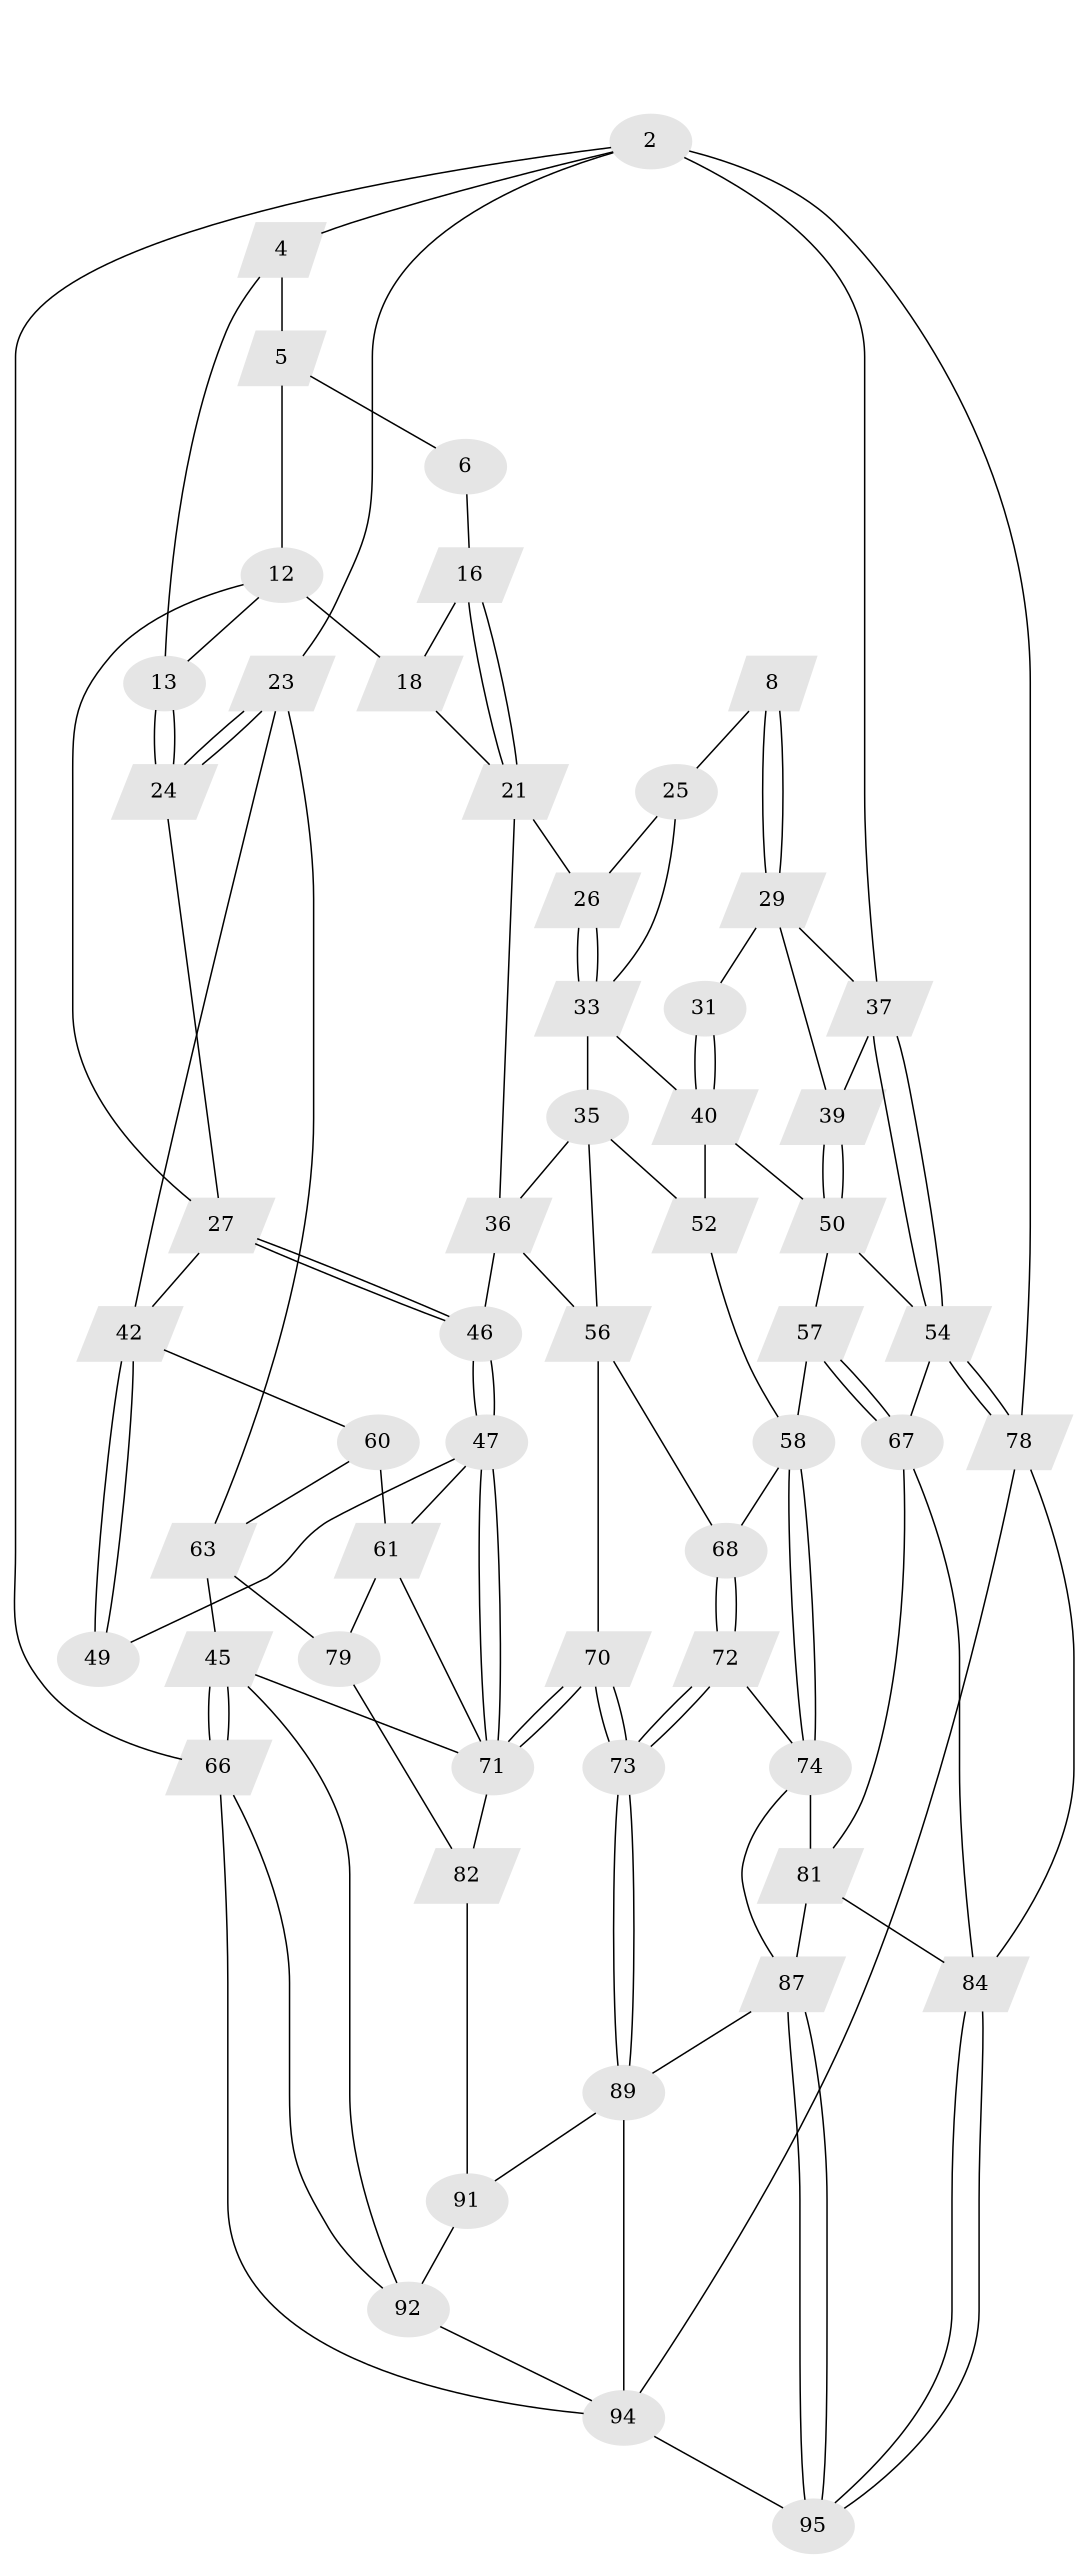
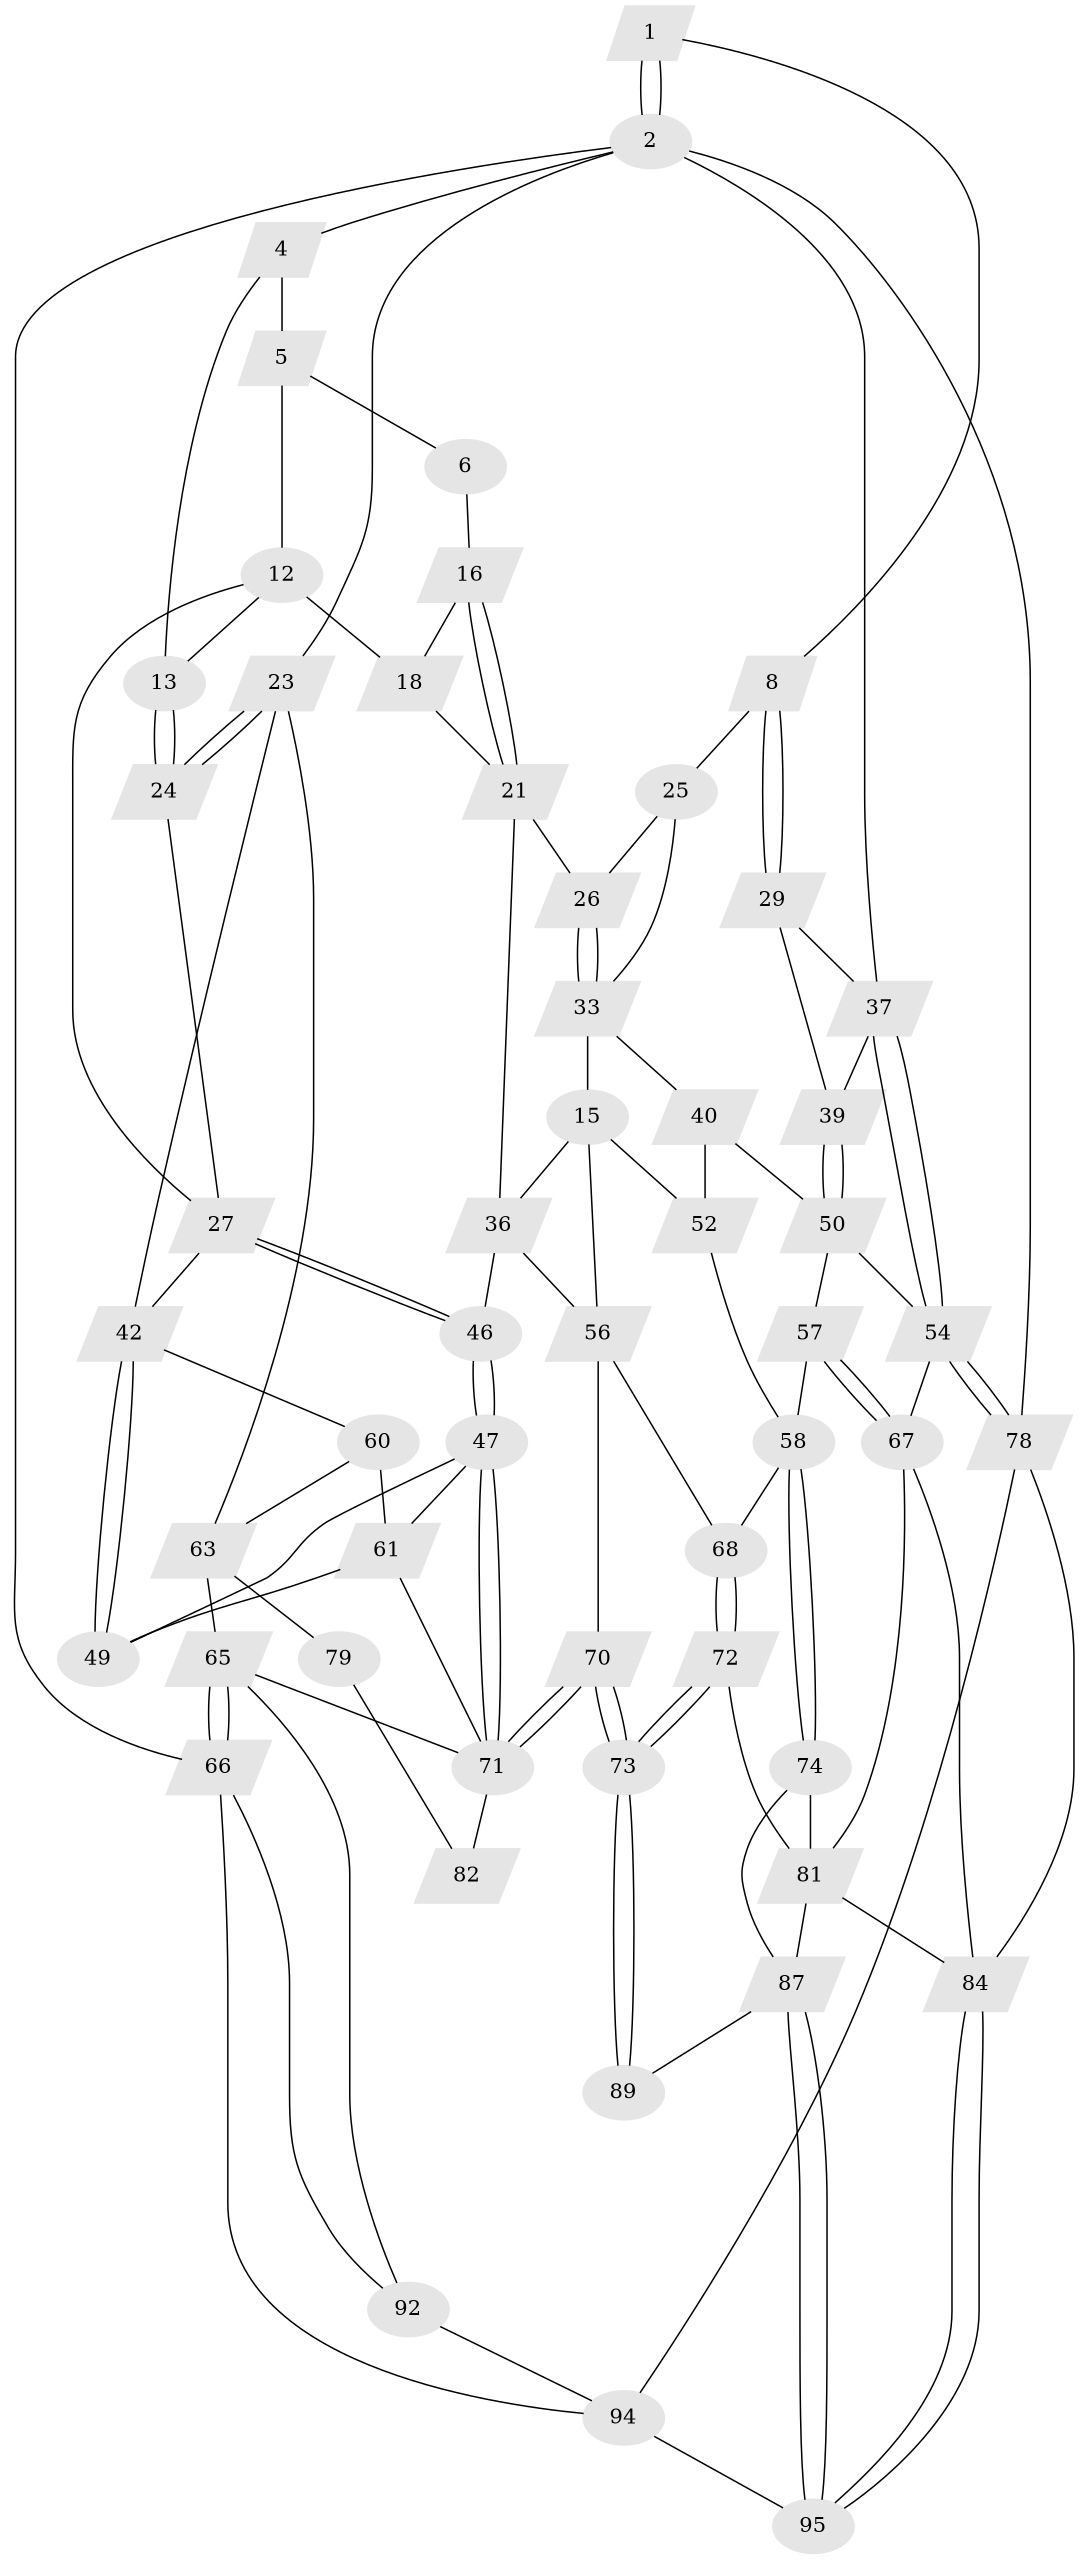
node "1": added
node "31": removed
node "35": label "35" -> "15"
edge "61" -- "79": now "61" -- "49"
node "45": label "45" -> "65"
edge "72" -- "74": now "72" -- "81"
node "91": removed
edge "89" -- "94": removed
